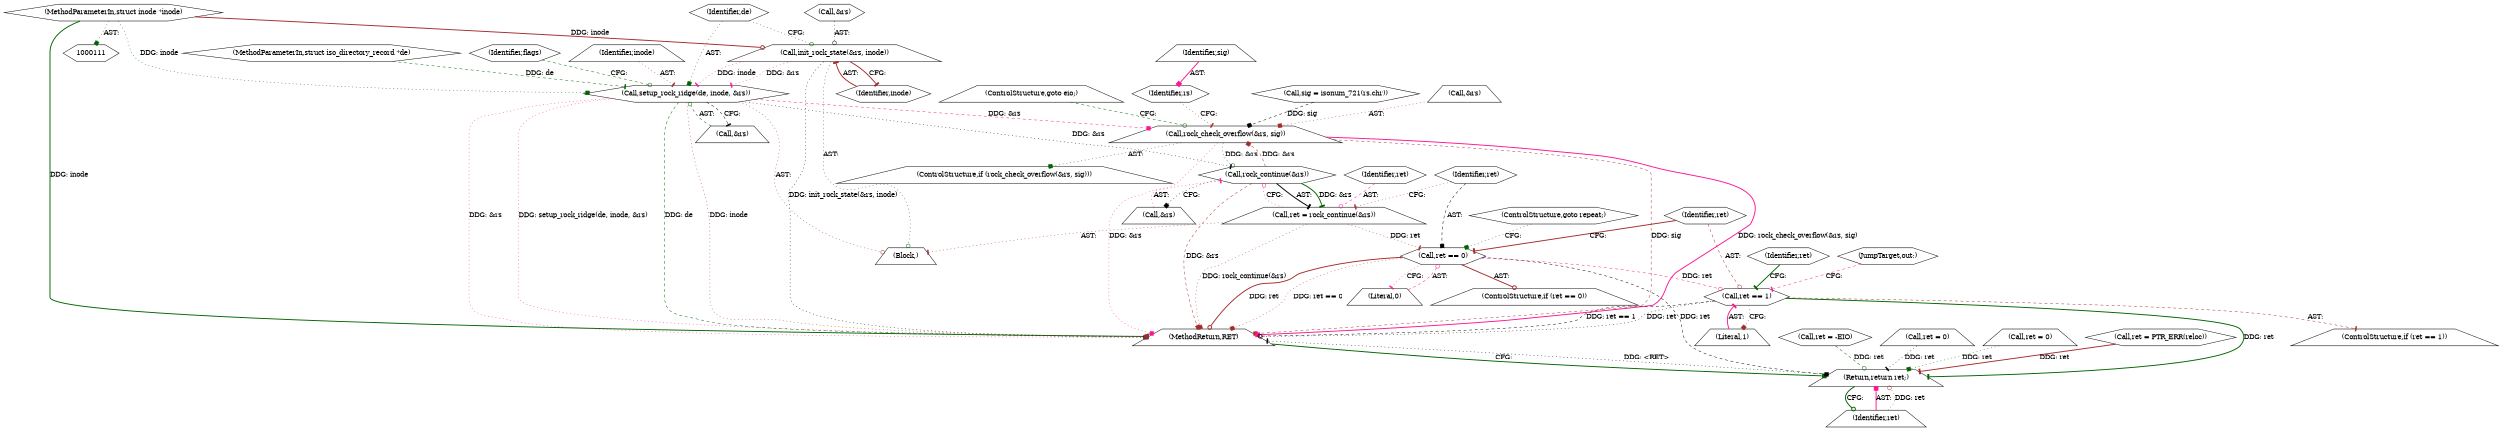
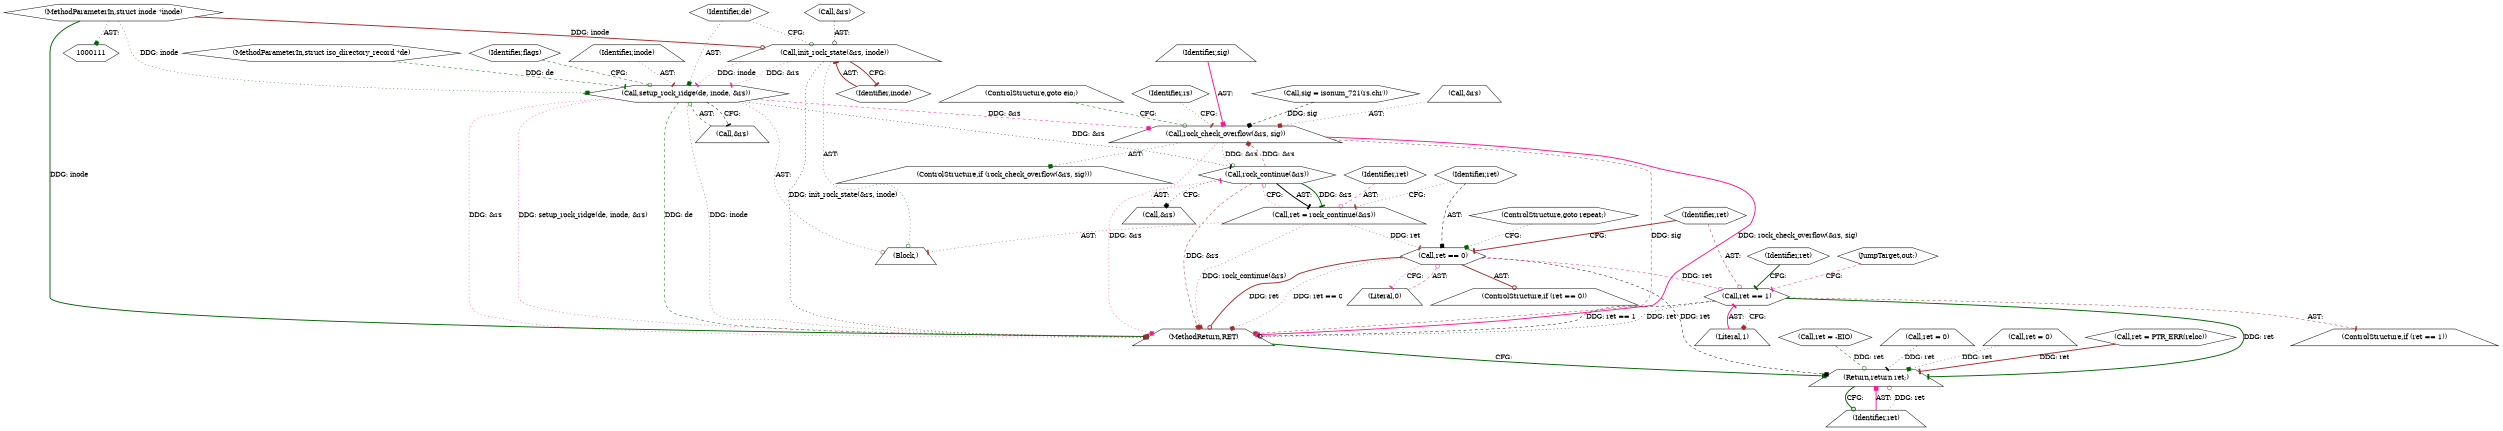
edge "(Identifier,sig)" -> "(Identifier,rs)": now "(Identifier,sig)" -> "(Call,rock_check_overflow(&rs, sig))"
edge "(Return,return ret;)" -> "(MethodReturn,RET)": removed, label "DDG: <RET>"
